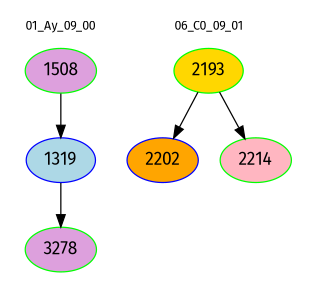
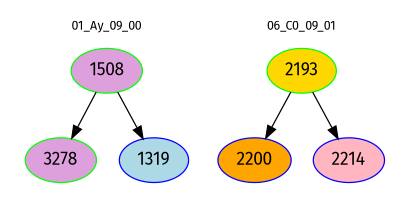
node "2202": label "2202" -> "2200"
node "2214": color green -> blue
edge "1319" -> "3278": now "1508" -> "3278"
